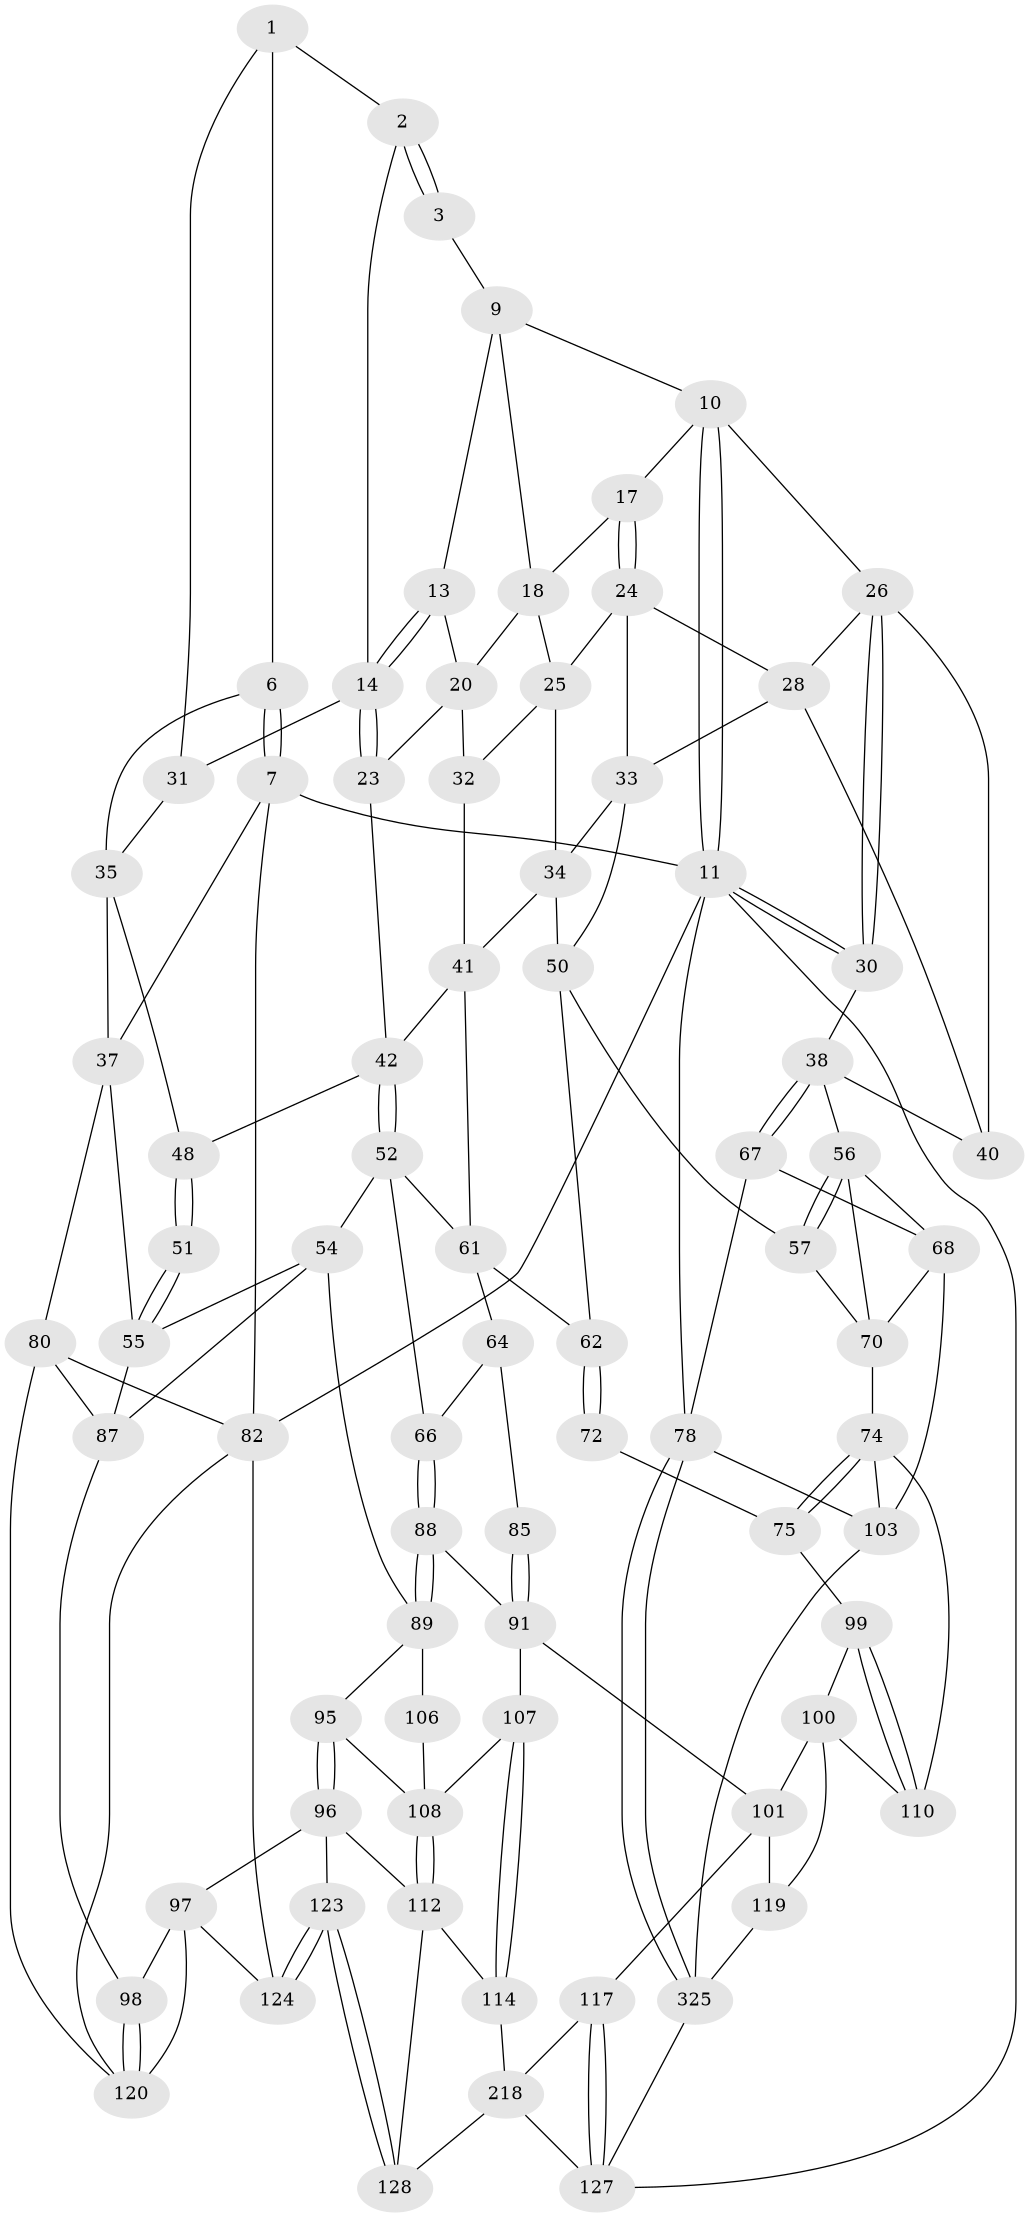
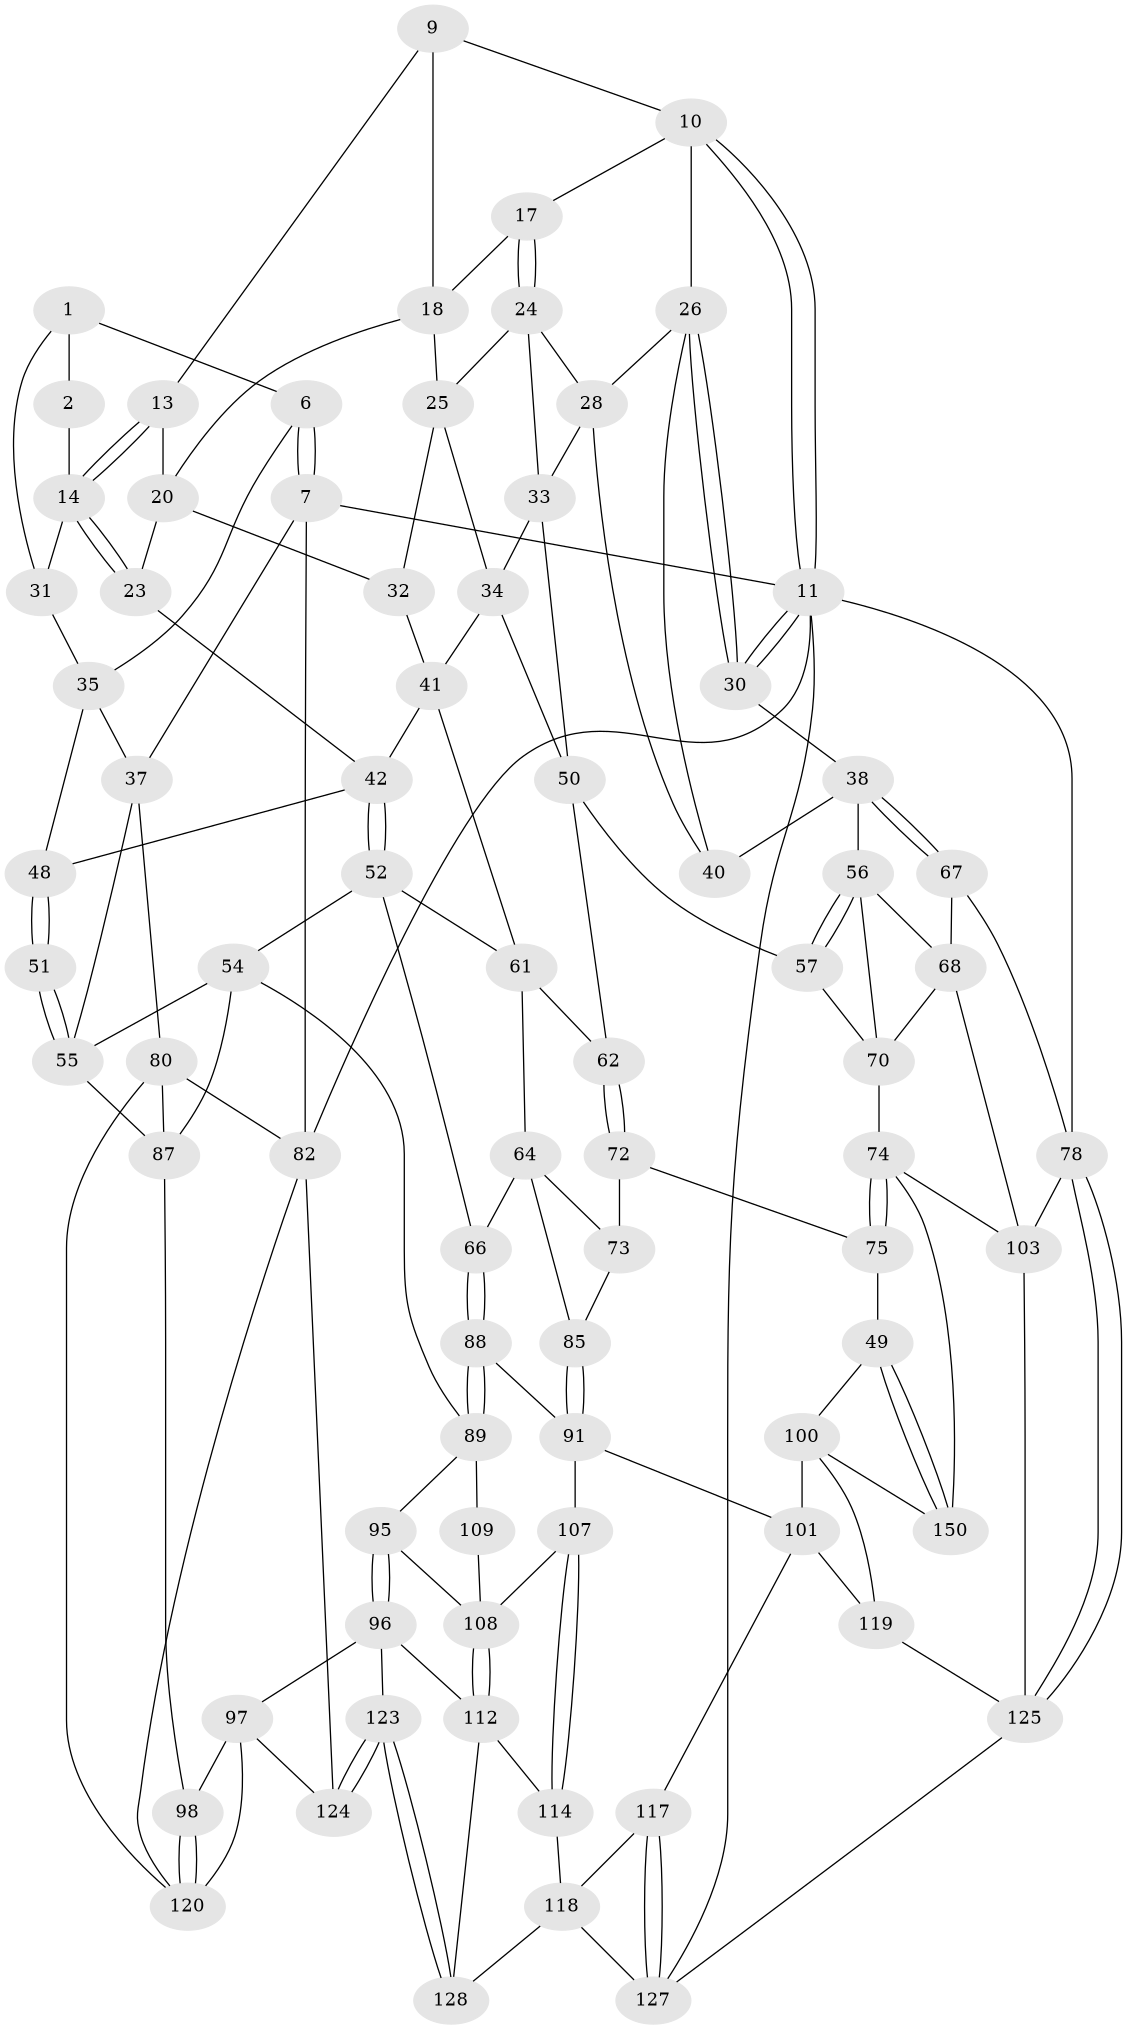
node "3": removed
node "73": added
node "99": label "99" -> "49"
node "106": label "106" -> "109"
node "110": label "110" -> "150"
node "325": label "325" -> "125"
node "218": label "218" -> "118"
